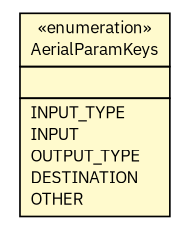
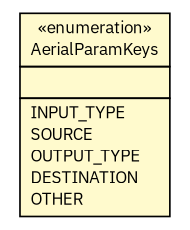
node "AerialParamKeys": text "INPUT" -> "SOURCE"
